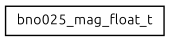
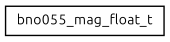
node "bno025_mag_float_t": label "bno025_mag_float_t" -> "bno055_mag_float_t"
